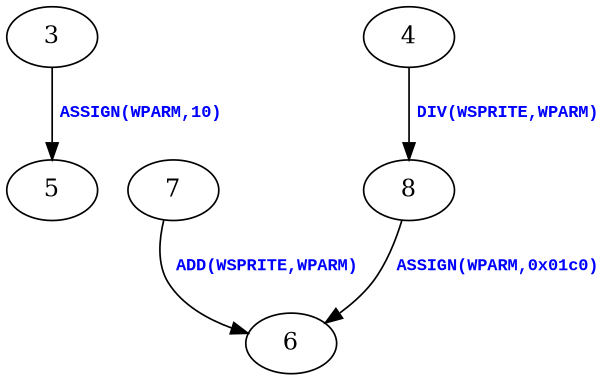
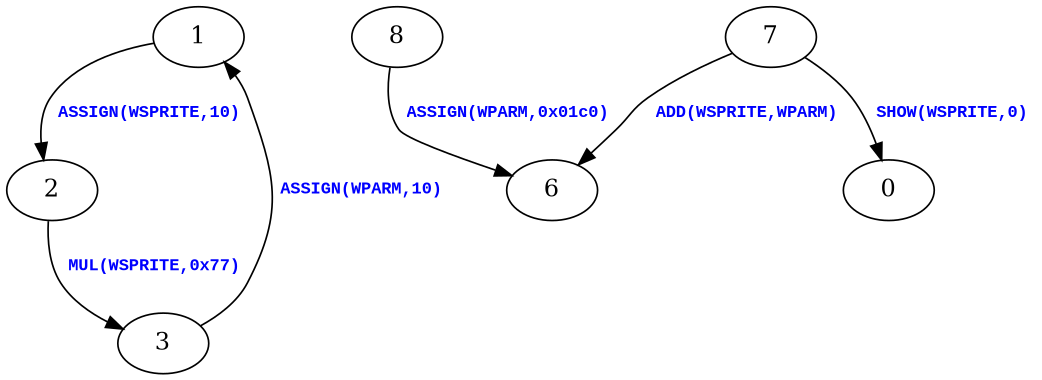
node "4": removed
node "2": added
node "5": label "5" -> "1"
node "0": added
